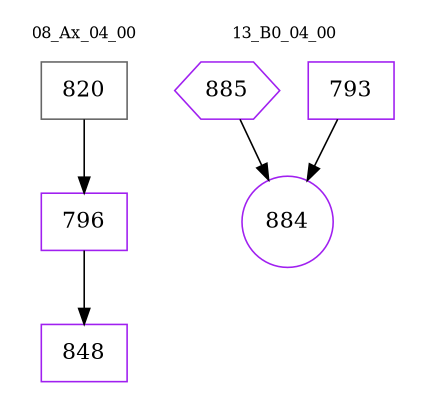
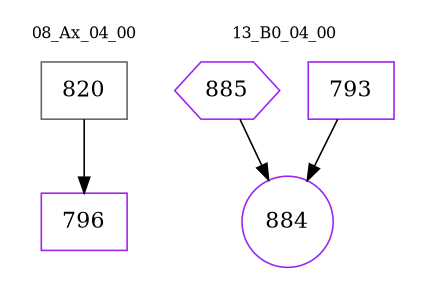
node "848": removed
